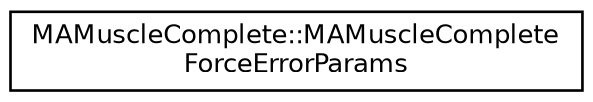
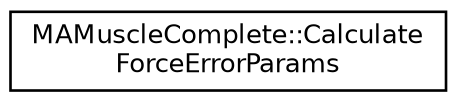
node "MAMuscleComplete::MAMuscleComplete ForceErrorParams": label "MAMuscleComplete::MAMuscleComplete ForceErrorParams" -> "MAMuscleComplete::Calculate ForceErrorParams"
